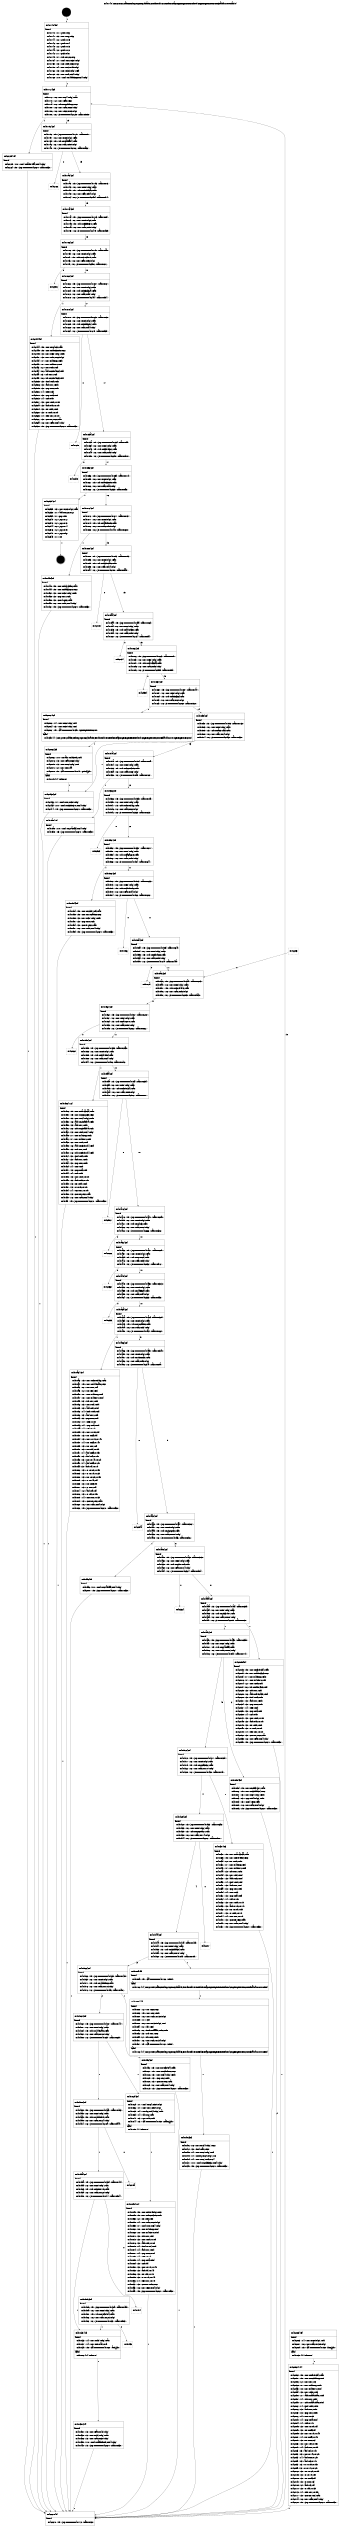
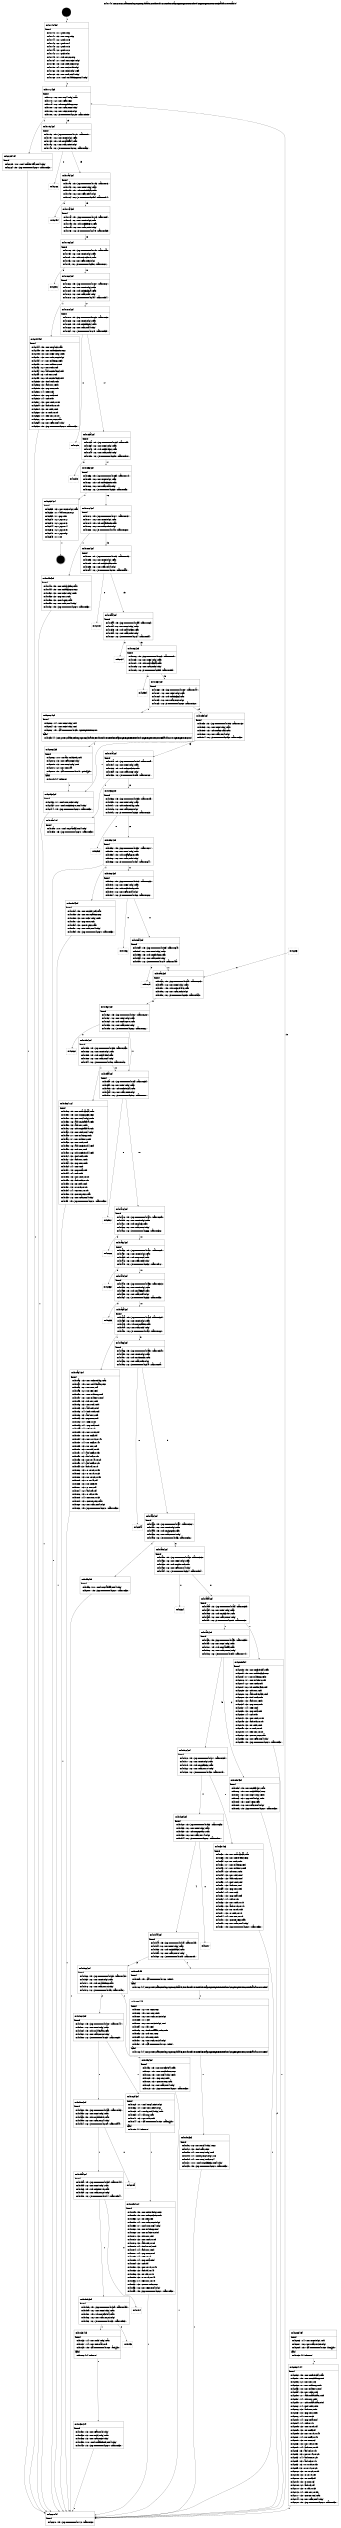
node "0x402454": added
edge "0x4019c2 [28]" -> "0x4019de [28]": now "0x4019c2 [28]" -> "0x4019fa [28]"
edge "0x401eae [15]" -> "0x402670 [5]": now "0x401952 [28]" -> "0x402670 [5]"
edge "0x401bba [28]" -> "0x401d23 [13]": now "0x401bba [28]" -> "0x401bd6 [28]"
